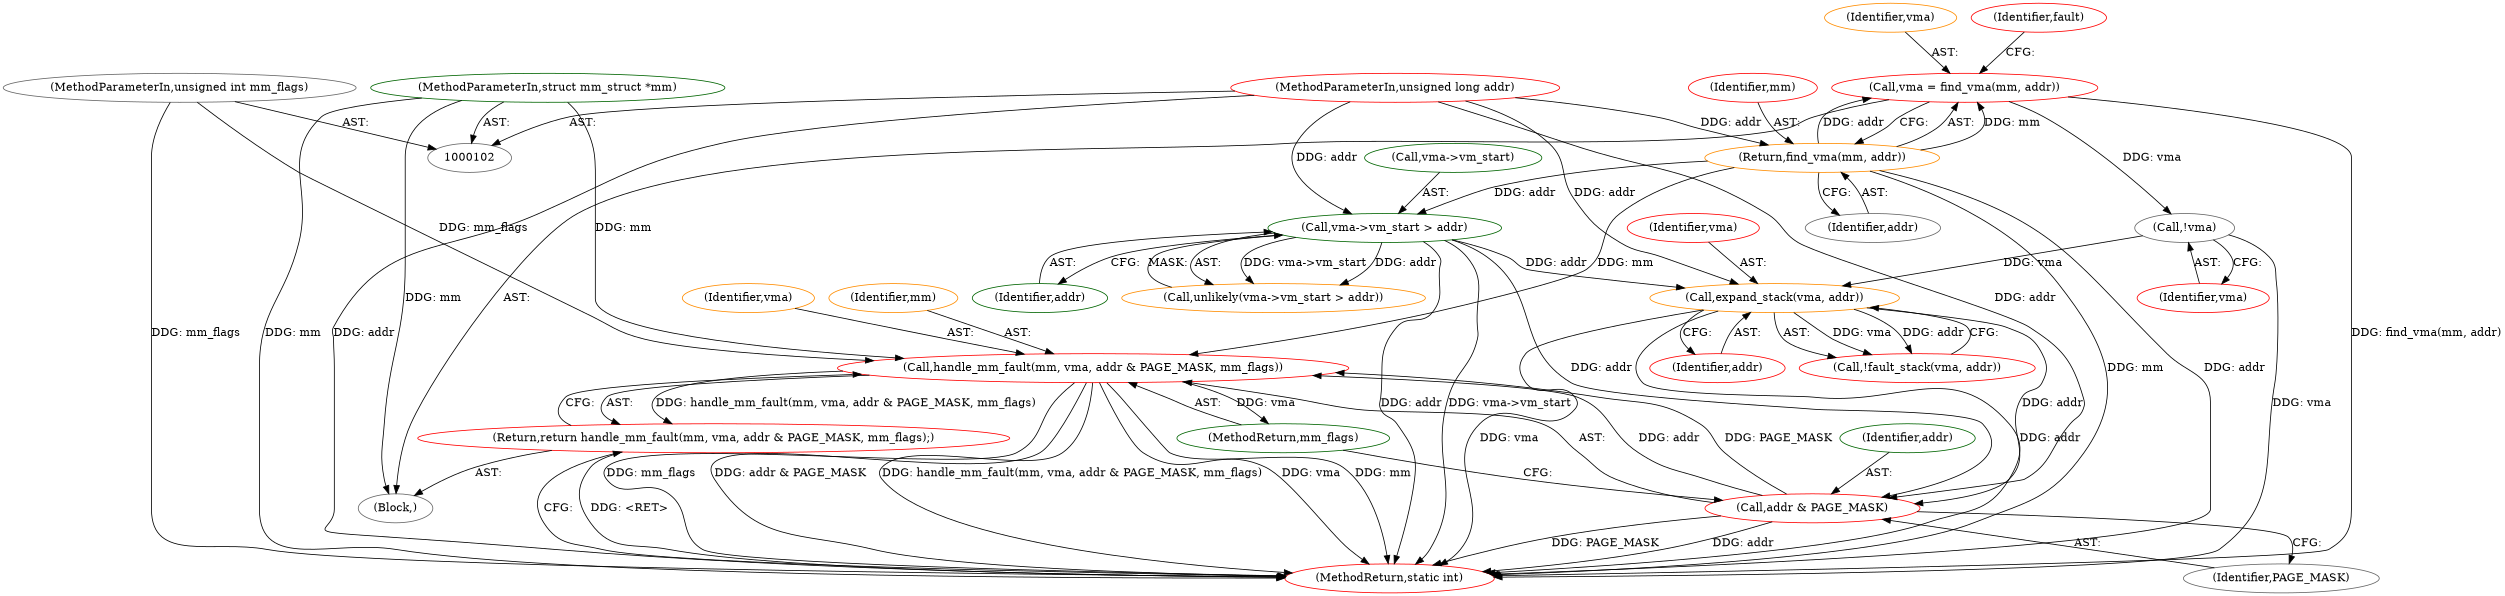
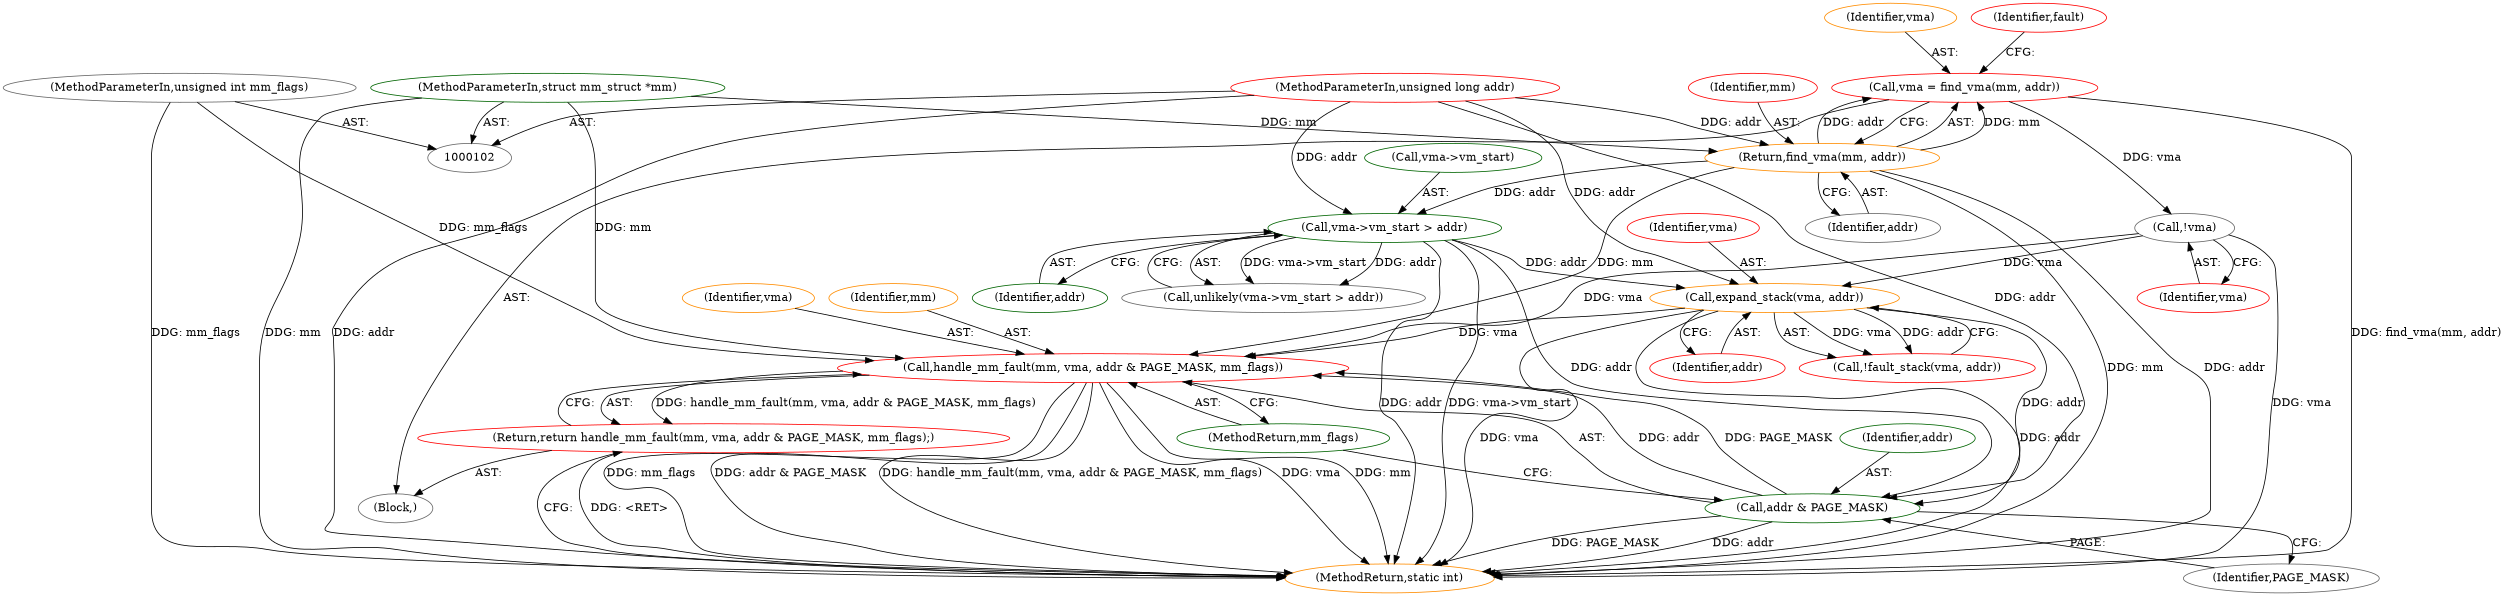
edge "(Call,unlikely(vma->vm_start > addr))" -> "(Call,vma->vm_start > addr)": label "MASK: " -> "CFG: "
edge "(Call,!vma)" -> "(Call,handle_mm_fault(mm, vma, addr & PAGE_MASK, mm_flags))": added, label "DDG: vma"
edge "(MethodParameterIn,struct mm_struct *mm)" -> "(Block,)": now "(MethodParameterIn,struct mm_struct *mm)" -> "(Return,find_vma(mm, addr))"
node "(Call,unlikely(vma->vm_start > addr))": color darkorange -> gray40
edge "(Call,expand_stack(vma, addr))" -> "(Call,handle_mm_fault(mm, vma, addr & PAGE_MASK, mm_flags))": added, label "DDG: vma"
edge "(Call,handle_mm_fault(mm, vma, addr & PAGE_MASK, mm_flags))" -> "(MethodReturn,mm_flags)": label "DDG: vma" -> "CFG: "
node "(Call,addr & PAGE_MASK)": color red -> darkgreen
edge "(Identifier,PAGE_MASK)" -> "(Call,addr & PAGE_MASK)": label "AST: " -> "PAGE: "
node "(MethodReturn,static int)": color red -> darkorange
